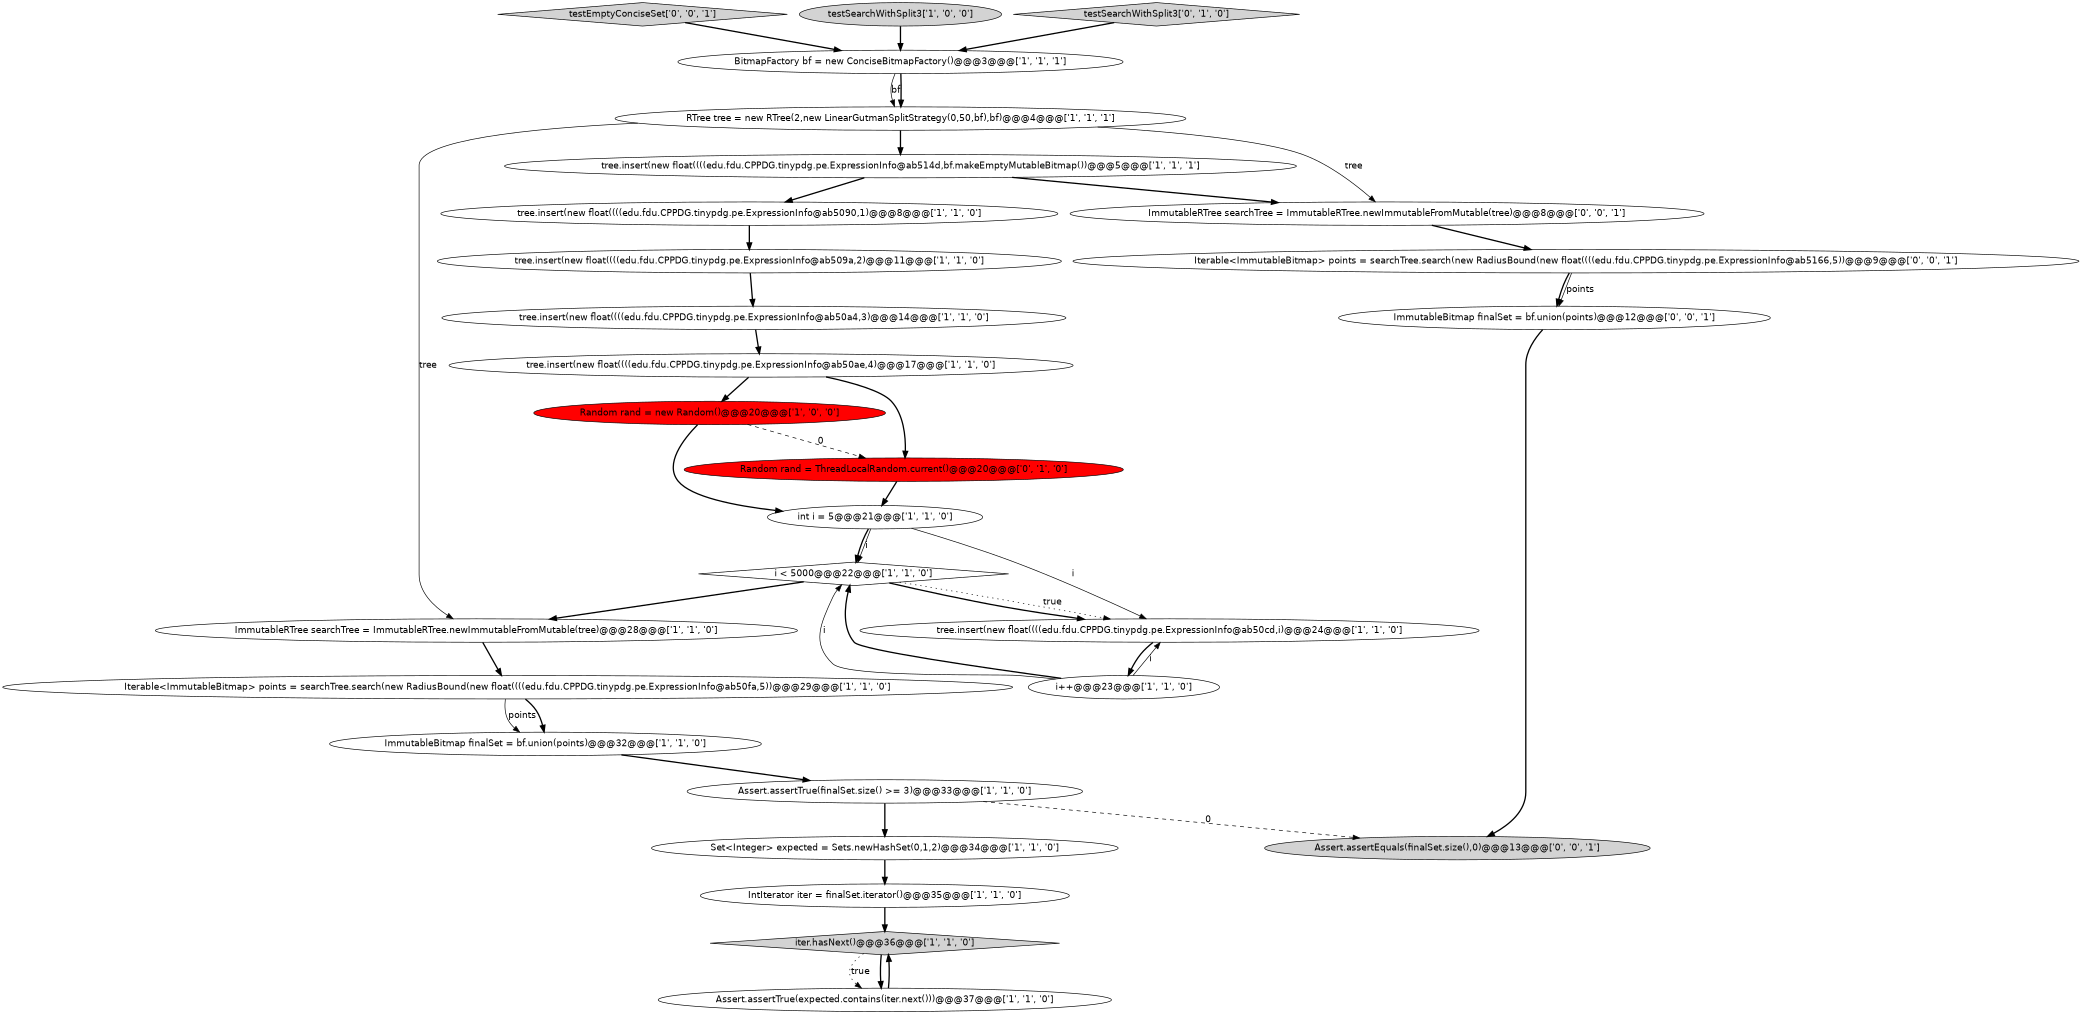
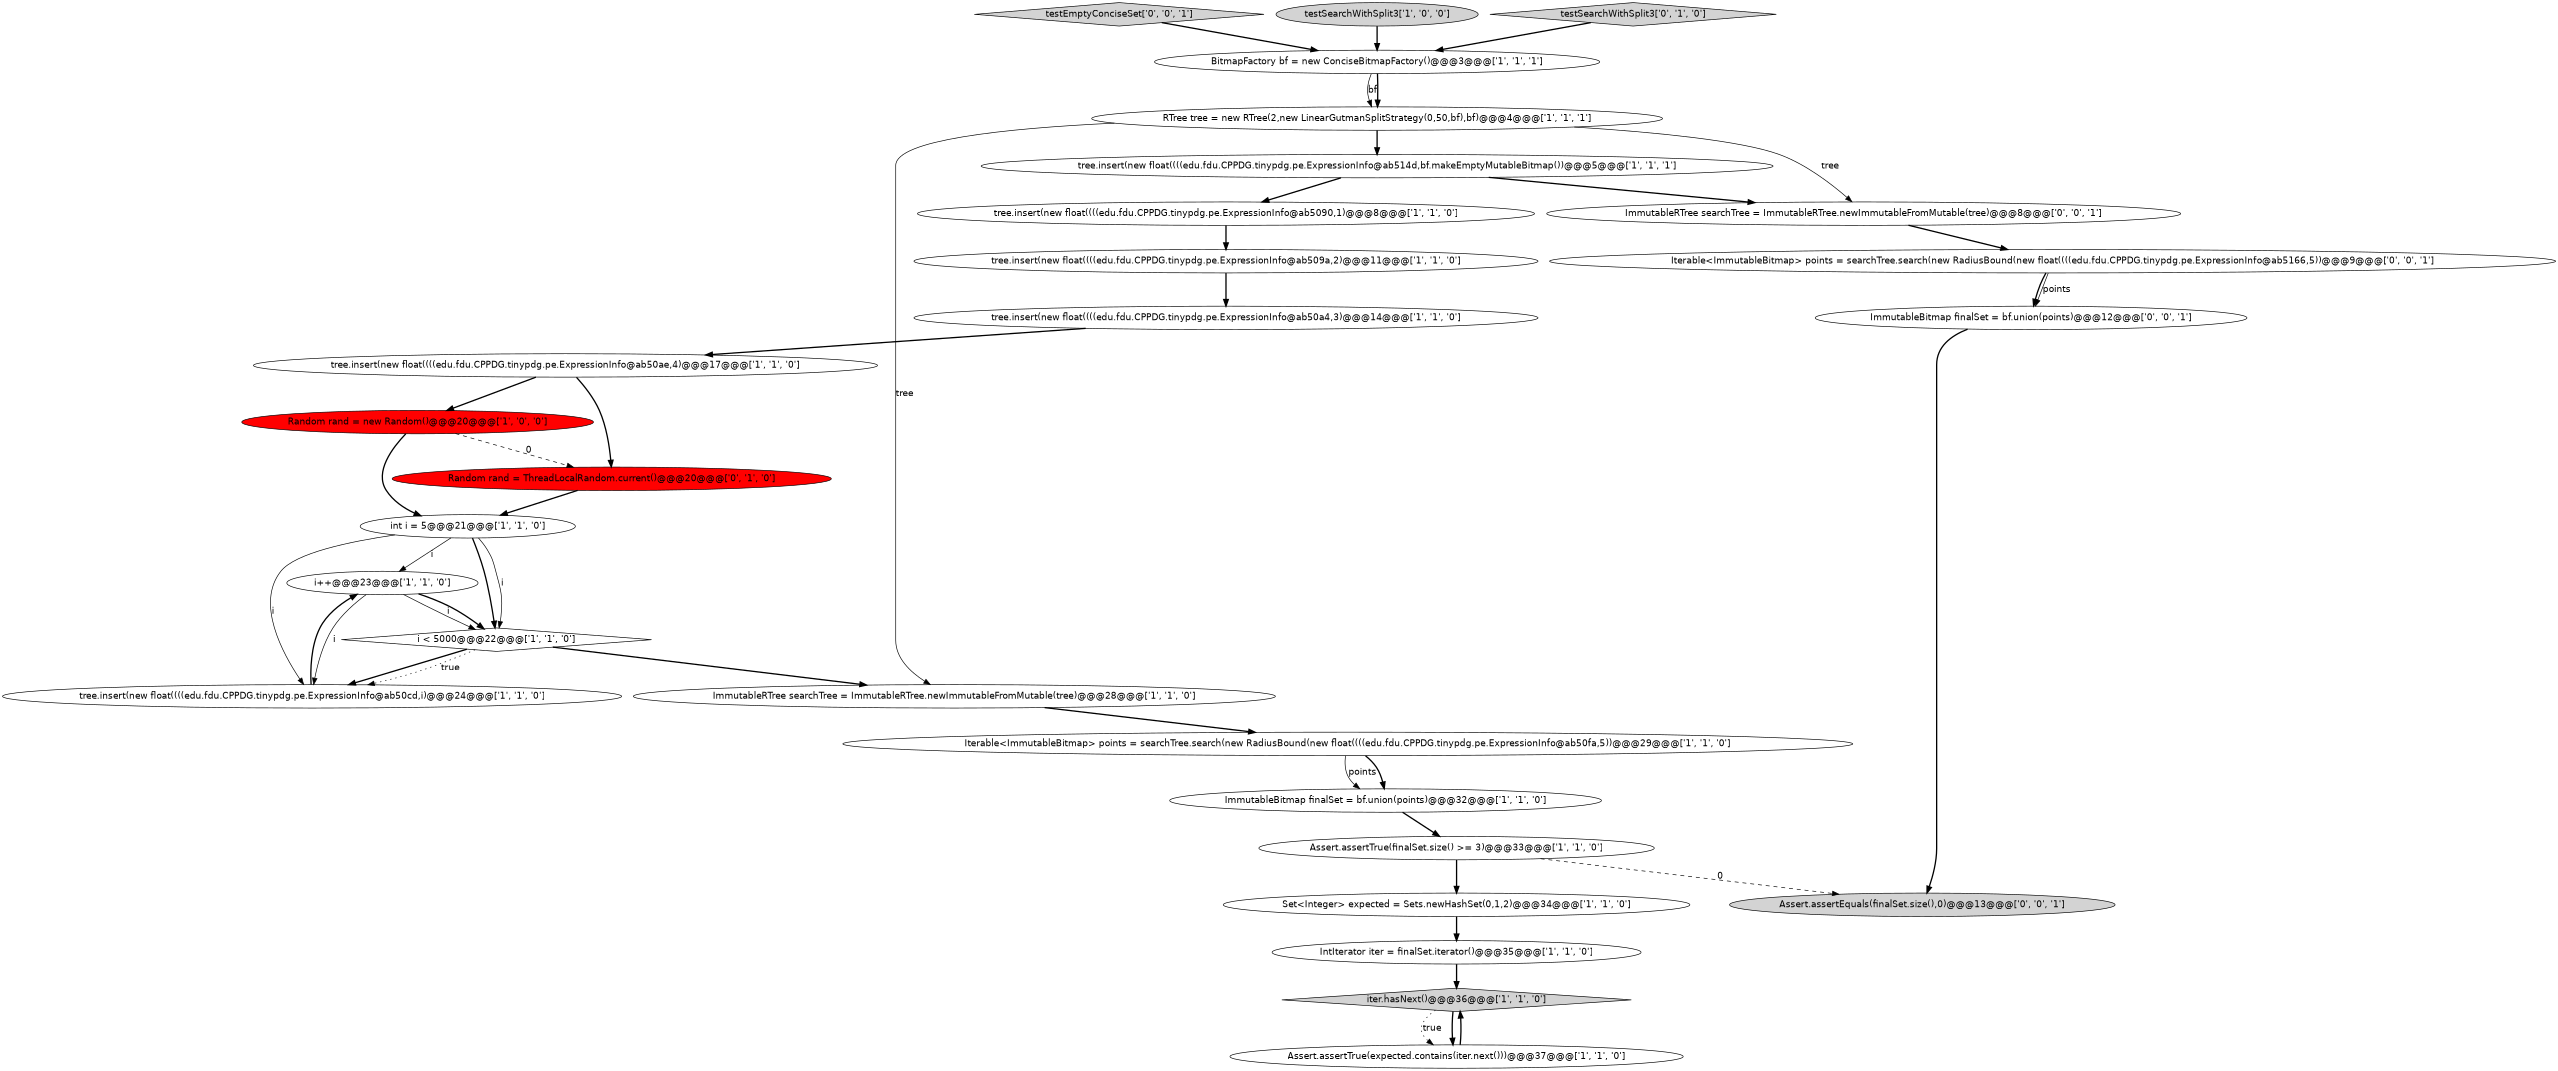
edge "int i = 5@@@21@@@['1', '1', '0']" -> "i++@@@23@@@['1', '1', '0']": added, label "i"
